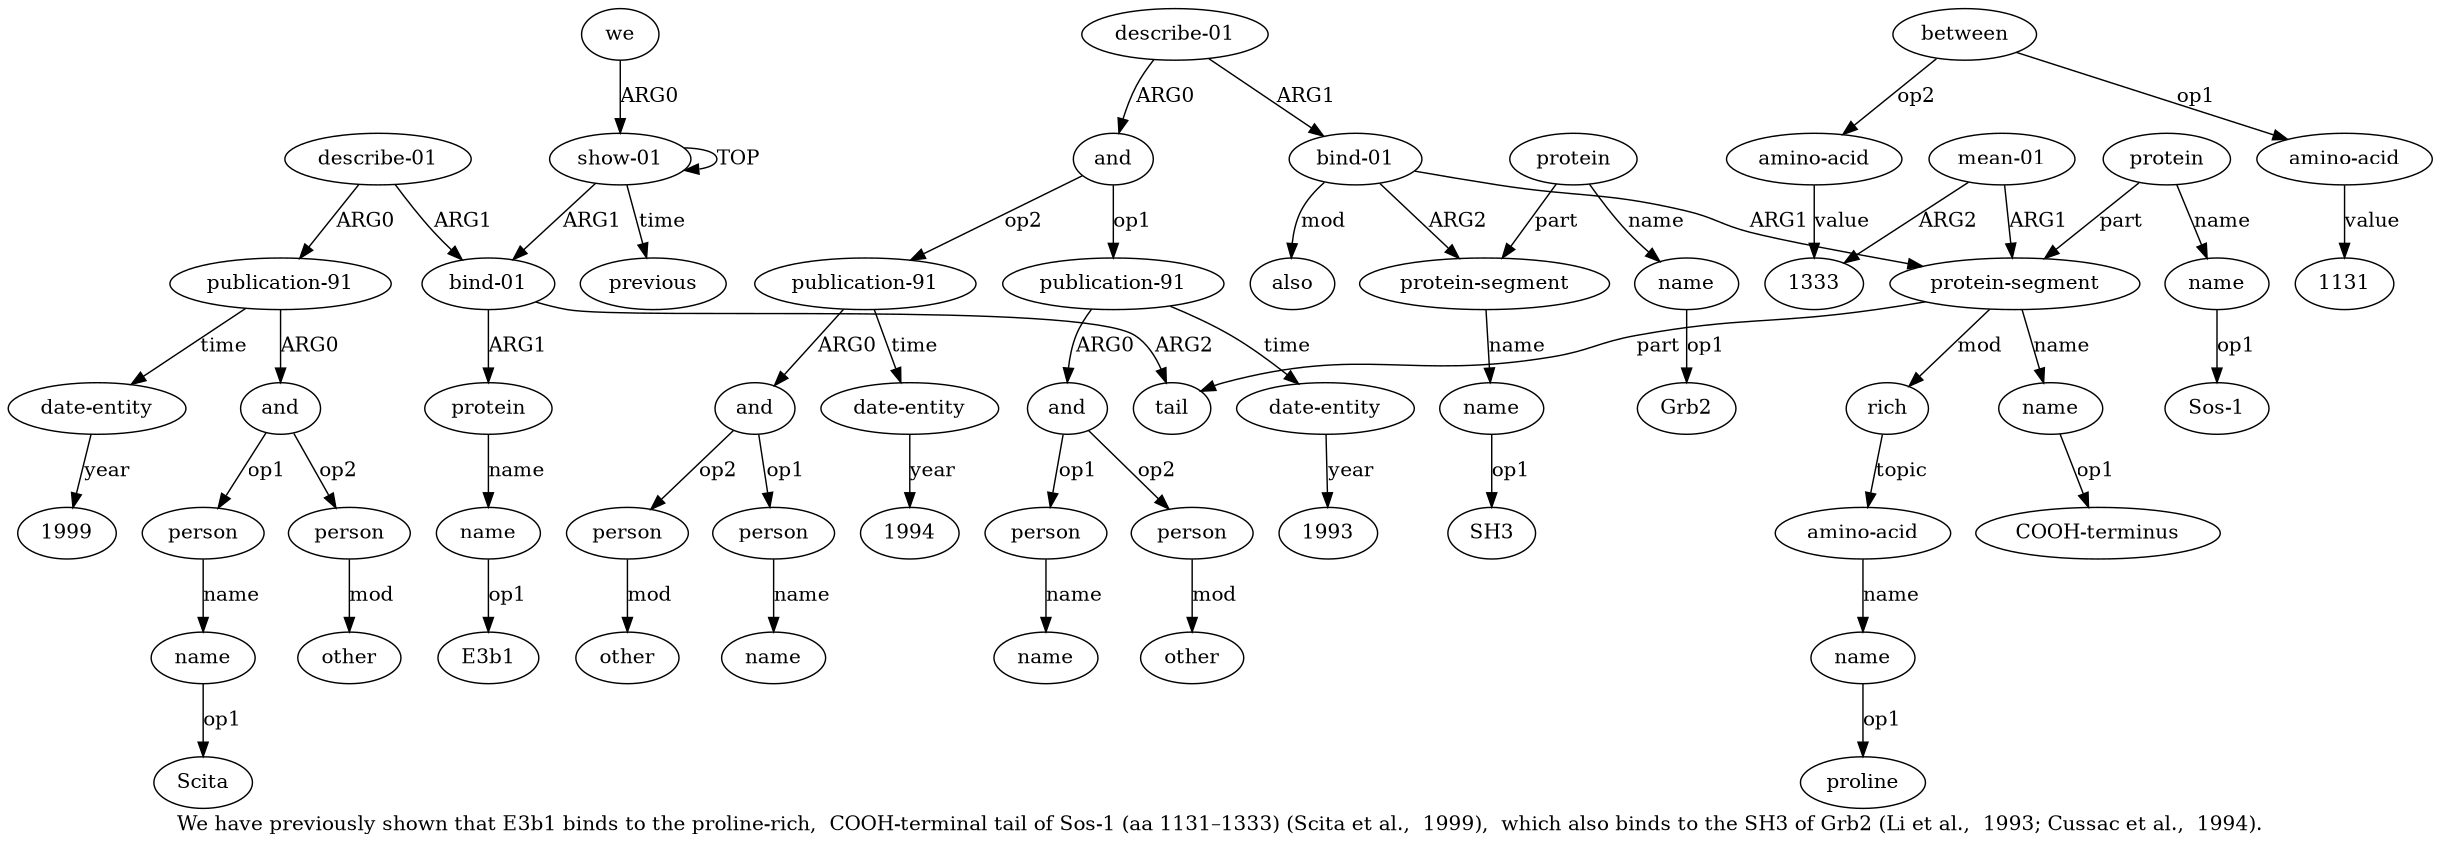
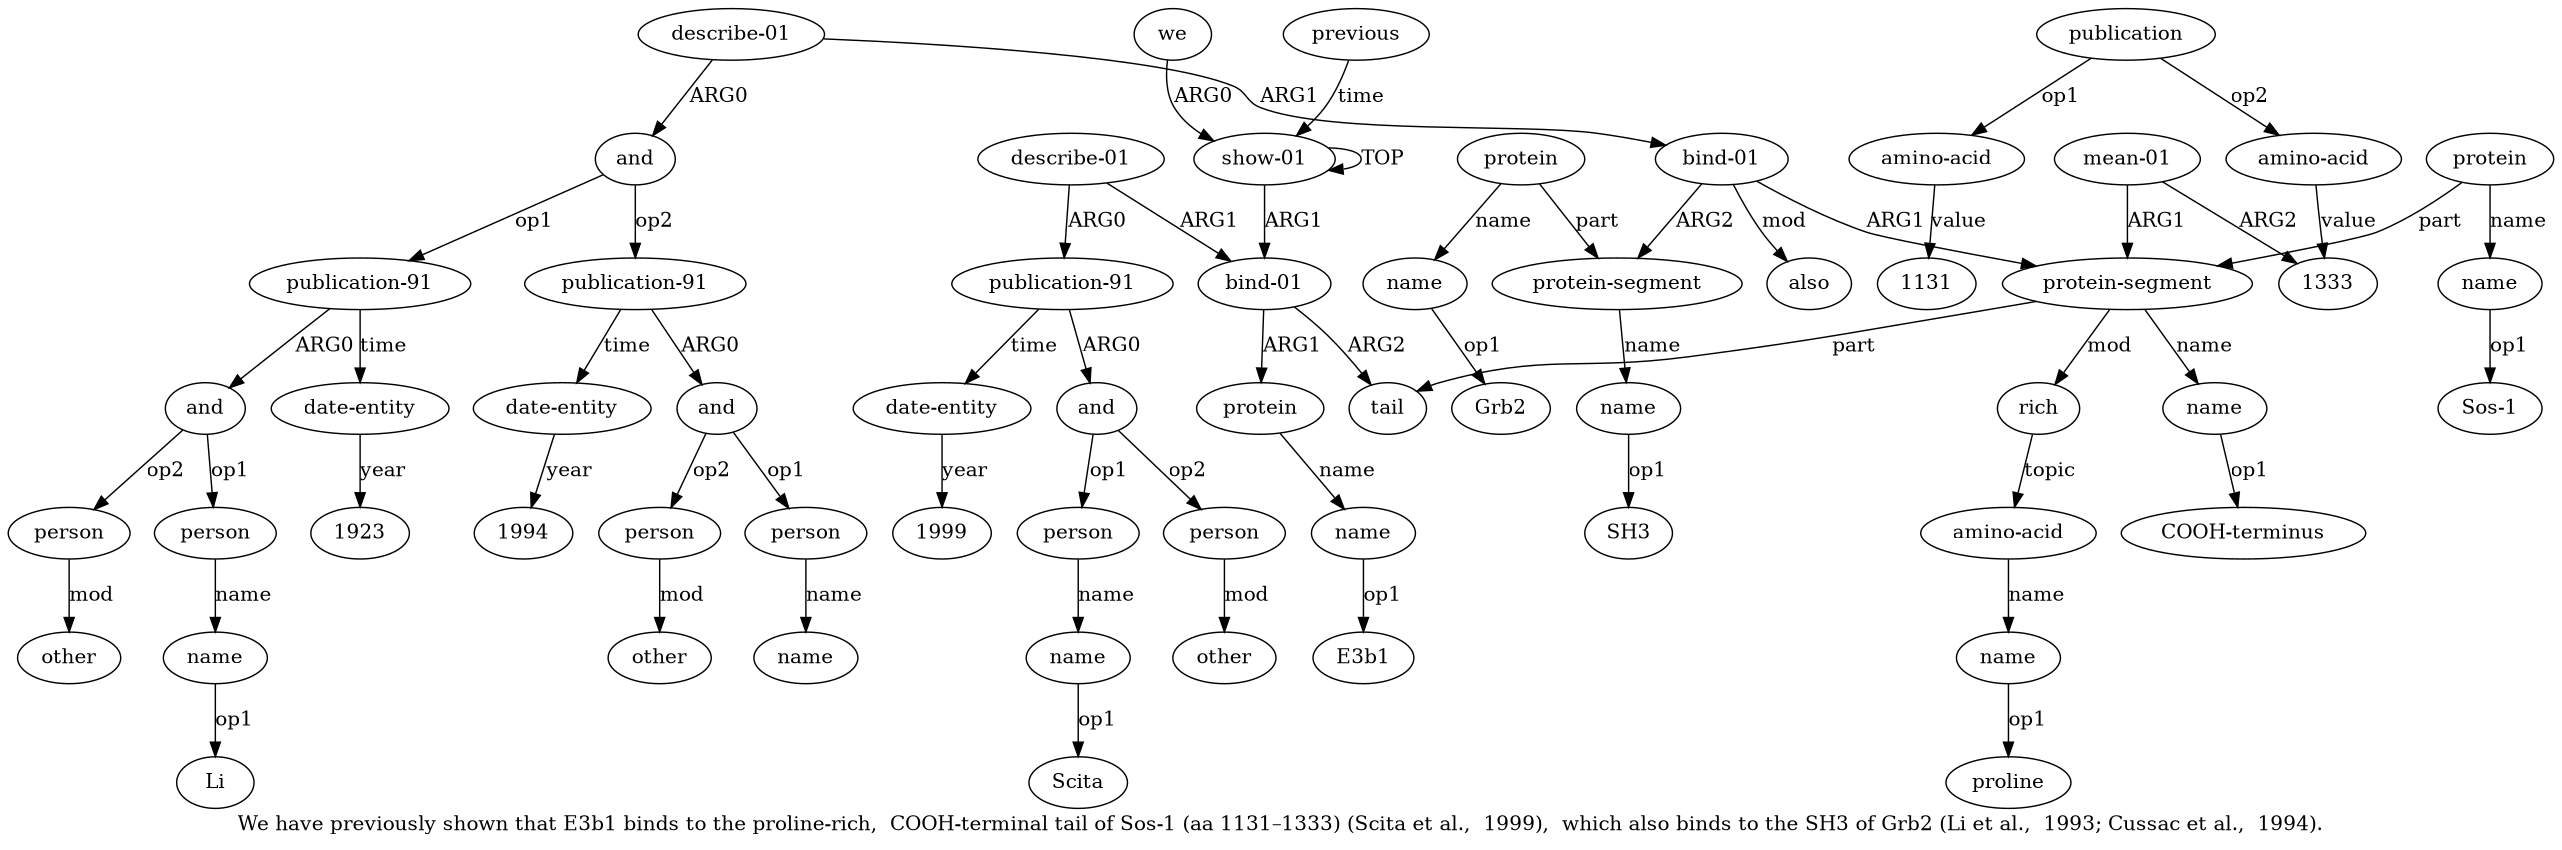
node "between": label "between" -> "publication"
edge "show-01" -> "previous": reversed
node "1993": label "1993" -> "1923"
node "Li": added
